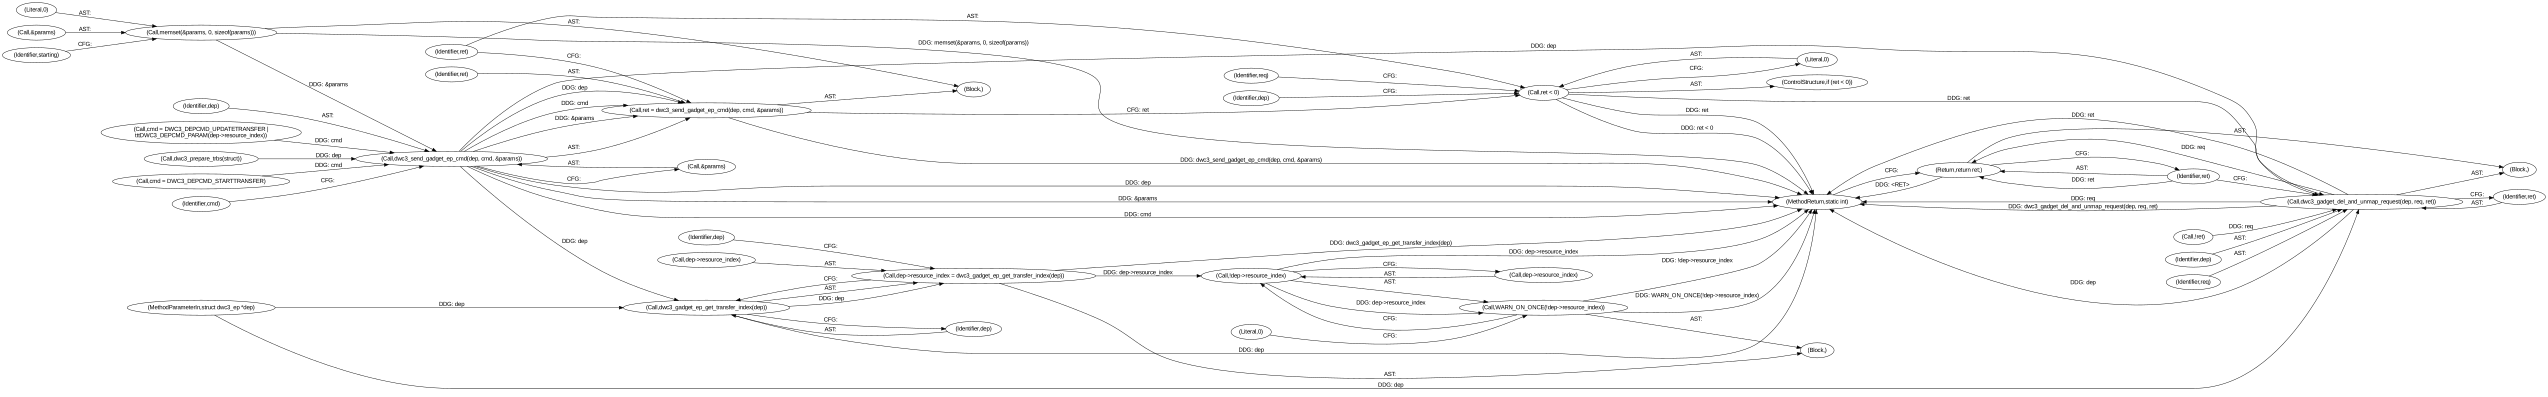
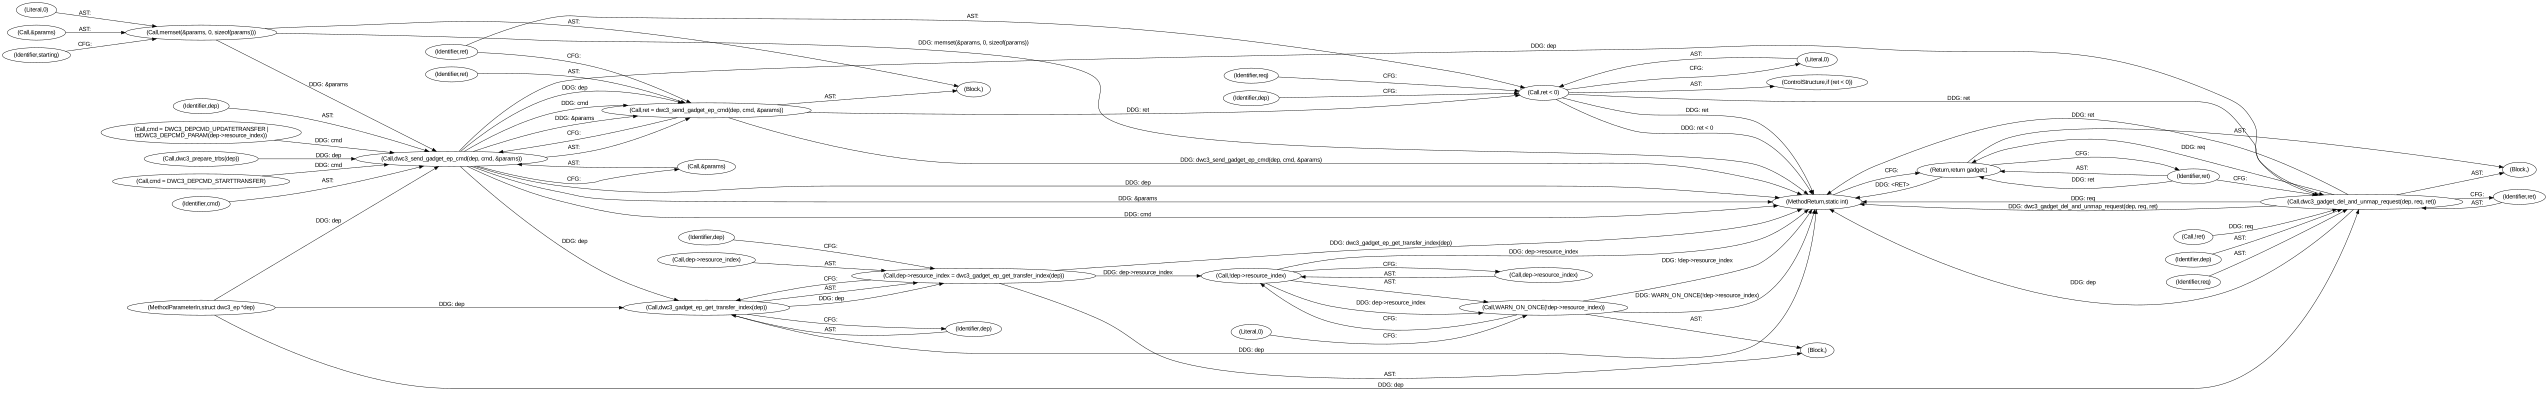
edge "(Call,ret = dwc3_send_gadget_ep_cmd(dep, cmd, &params))" -> "(Call,ret < 0)": label "CFG: ret" -> "DDG: ret"
edge "(Call,ret = dwc3_send_gadget_ep_cmd(dep, cmd, &params))" -> "(Call,dwc3_send_gadget_ep_cmd(dep, cmd, &params))": added, label "CFG:"
node "(Call,dwc3_prepare_trbs(struct))": label "(Call,dwc3_prepare_trbs(struct))" -> "(Call,dwc3_prepare_trbs(dep))"
node "(Return,return ret;)": label "(Return,return ret;)" -> "(Return,return gadget;)"
edge "(Identifier,cmd)" -> "(Call,dwc3_send_gadget_ep_cmd(dep, cmd, &params))": label "CFG: " -> "AST: "
edge "(MethodParameterIn,struct dwc3_ep *dep)" -> "(Call,dwc3_send_gadget_ep_cmd(dep, cmd, &params))": added, label "DDG: dep"
